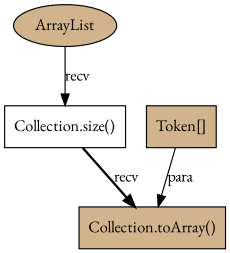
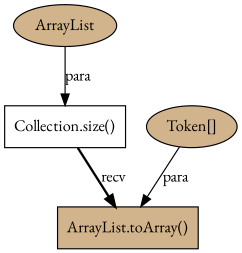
edge "ArrayList" -> "Collection.size()": label "recv" -> "para"
node "Token[]": shape box -> ellipse
node "Collection.toArray()": label "Collection.toArray()" -> "ArrayList.toArray()"
